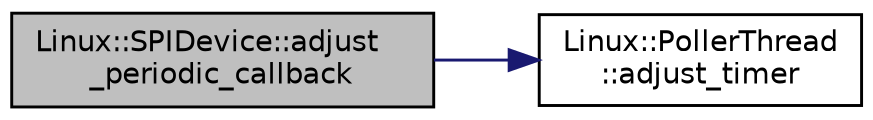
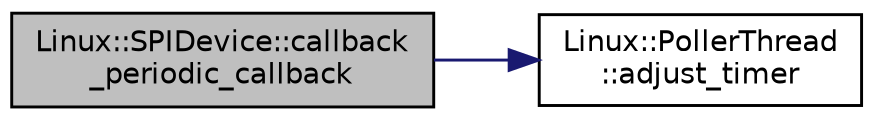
node "Linux::SPIDevice::adjust _periodic_callback": label "Linux::SPIDevice::adjust _periodic_callback" -> "Linux::SPIDevice::callback _periodic_callback"
